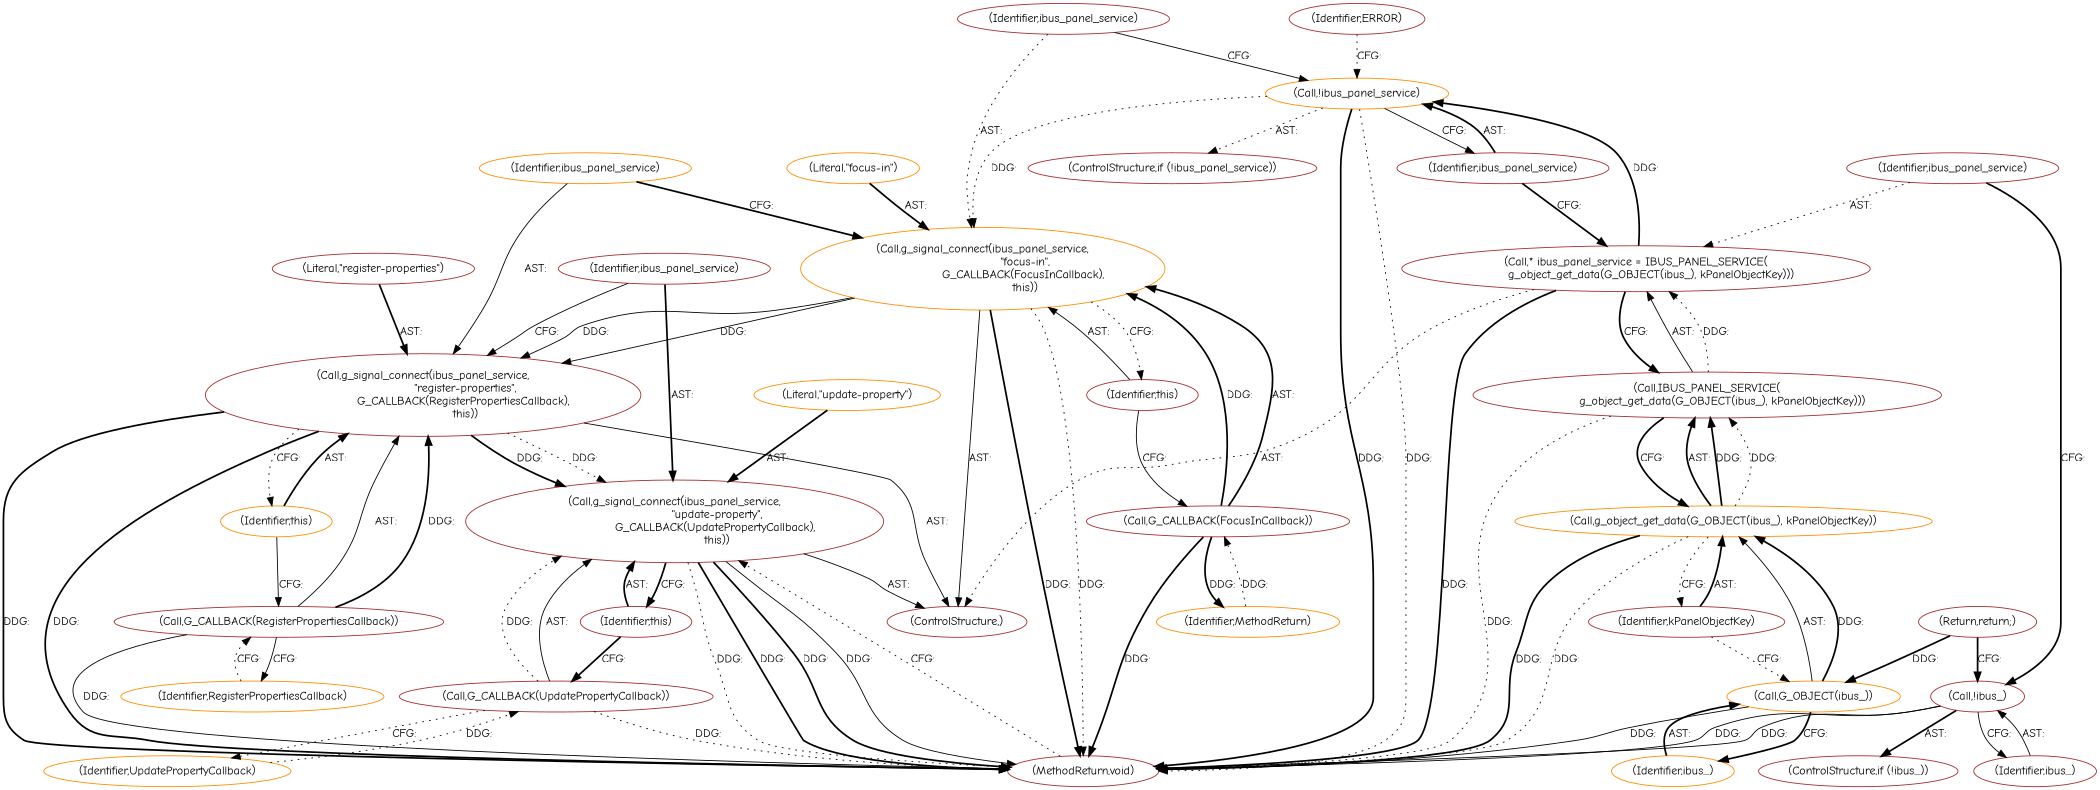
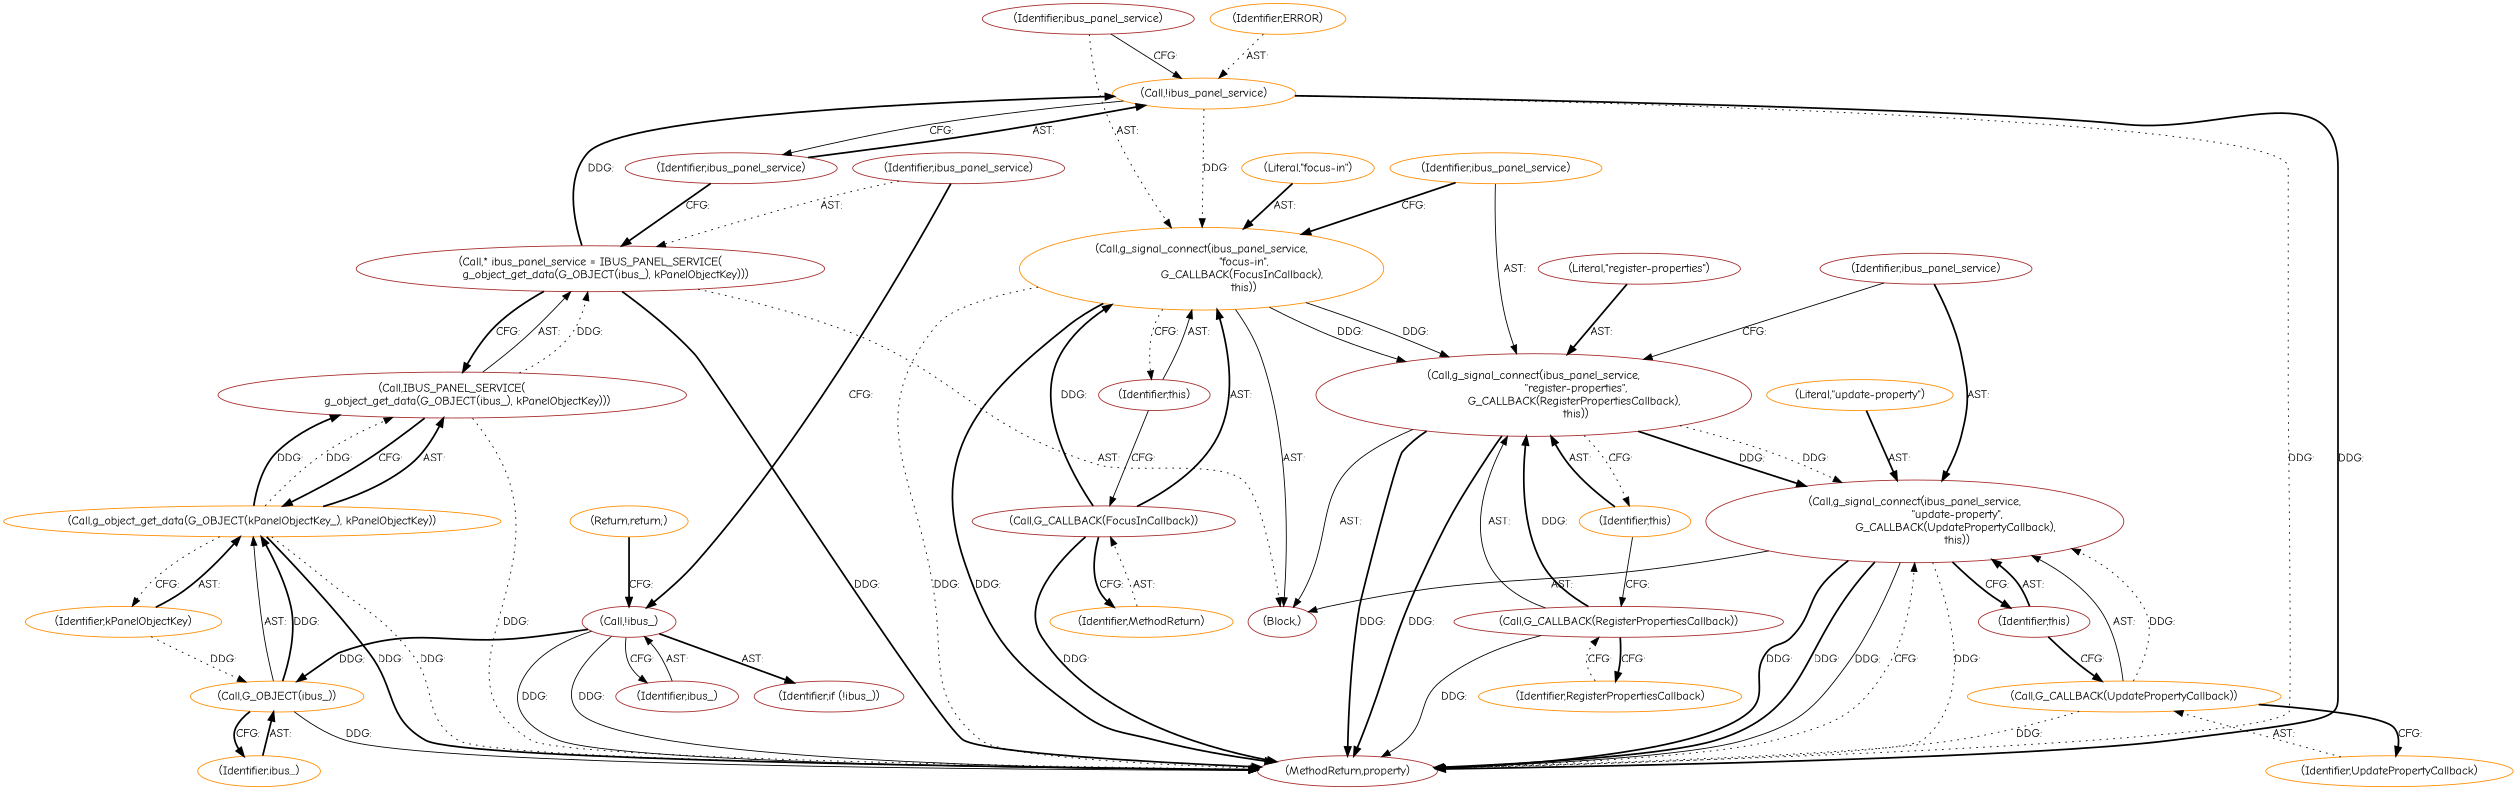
node "(Identifier,ERROR)": color brown -> darkorange
edge "(Identifier,ERROR)" -> "(Call,!ibus_panel_service)": label "CFG: " -> "AST: "
node "(ControlStructure,if (!ibus_panel_service))": removed
node "(Call,g_object_get_data(G_OBJECT(ibus_), kPanelObjectKey))": label "(Call,g_object_get_data(G_OBJECT(ibus_), kPanelObjectKey))" -> "(Call,g_object_get_data(G_OBJECT(kPanelObjectKey_), kPanelObjectKey))"
edge "(Call,G_CALLBACK(FocusInCallback))" -> "(Identifier,MethodReturn)": label "DDG: " -> "CFG: "
edge "(Identifier,MethodReturn)" -> "(Call,G_CALLBACK(FocusInCallback))": label "DDG: " -> "AST: "
node "(ControlStructure,)": label "(ControlStructure,)" -> "(Block,)"
node "(Identifier,kPanelObjectKey)": color brown -> darkorange
node "(Return,return;)": color brown -> darkorange
edge "(Call,G_CALLBACK(RegisterPropertiesCallback))" -> "(Identifier,RegisterPropertiesCallback)": style solid -> bold
edge "(Return,return;)" -> "(Call,G_OBJECT(ibus_))": now "(Call,!ibus_)" -> "(Call,G_OBJECT(ibus_))"
edge "(Identifier,kPanelObjectKey)" -> "(Call,G_OBJECT(ibus_))": label "CFG: " -> "DDG: "
node "(Call,G_CALLBACK(UpdatePropertyCallback))": color brown -> darkorange
edge "(Call,G_CALLBACK(UpdatePropertyCallback))" -> "(Identifier,UpdatePropertyCallback)": style dotted -> bold
edge "(Identifier,UpdatePropertyCallback)" -> "(Call,G_CALLBACK(UpdatePropertyCallback))": label "DDG: " -> "AST: "
node "(MethodReturn,void)": label "(MethodReturn,void)" -> "(MethodReturn,property)"
node "(ControlStructure,if (!ibus_))": label "(ControlStructure,if (!ibus_))" -> "(Identifier,if (!ibus_))"
